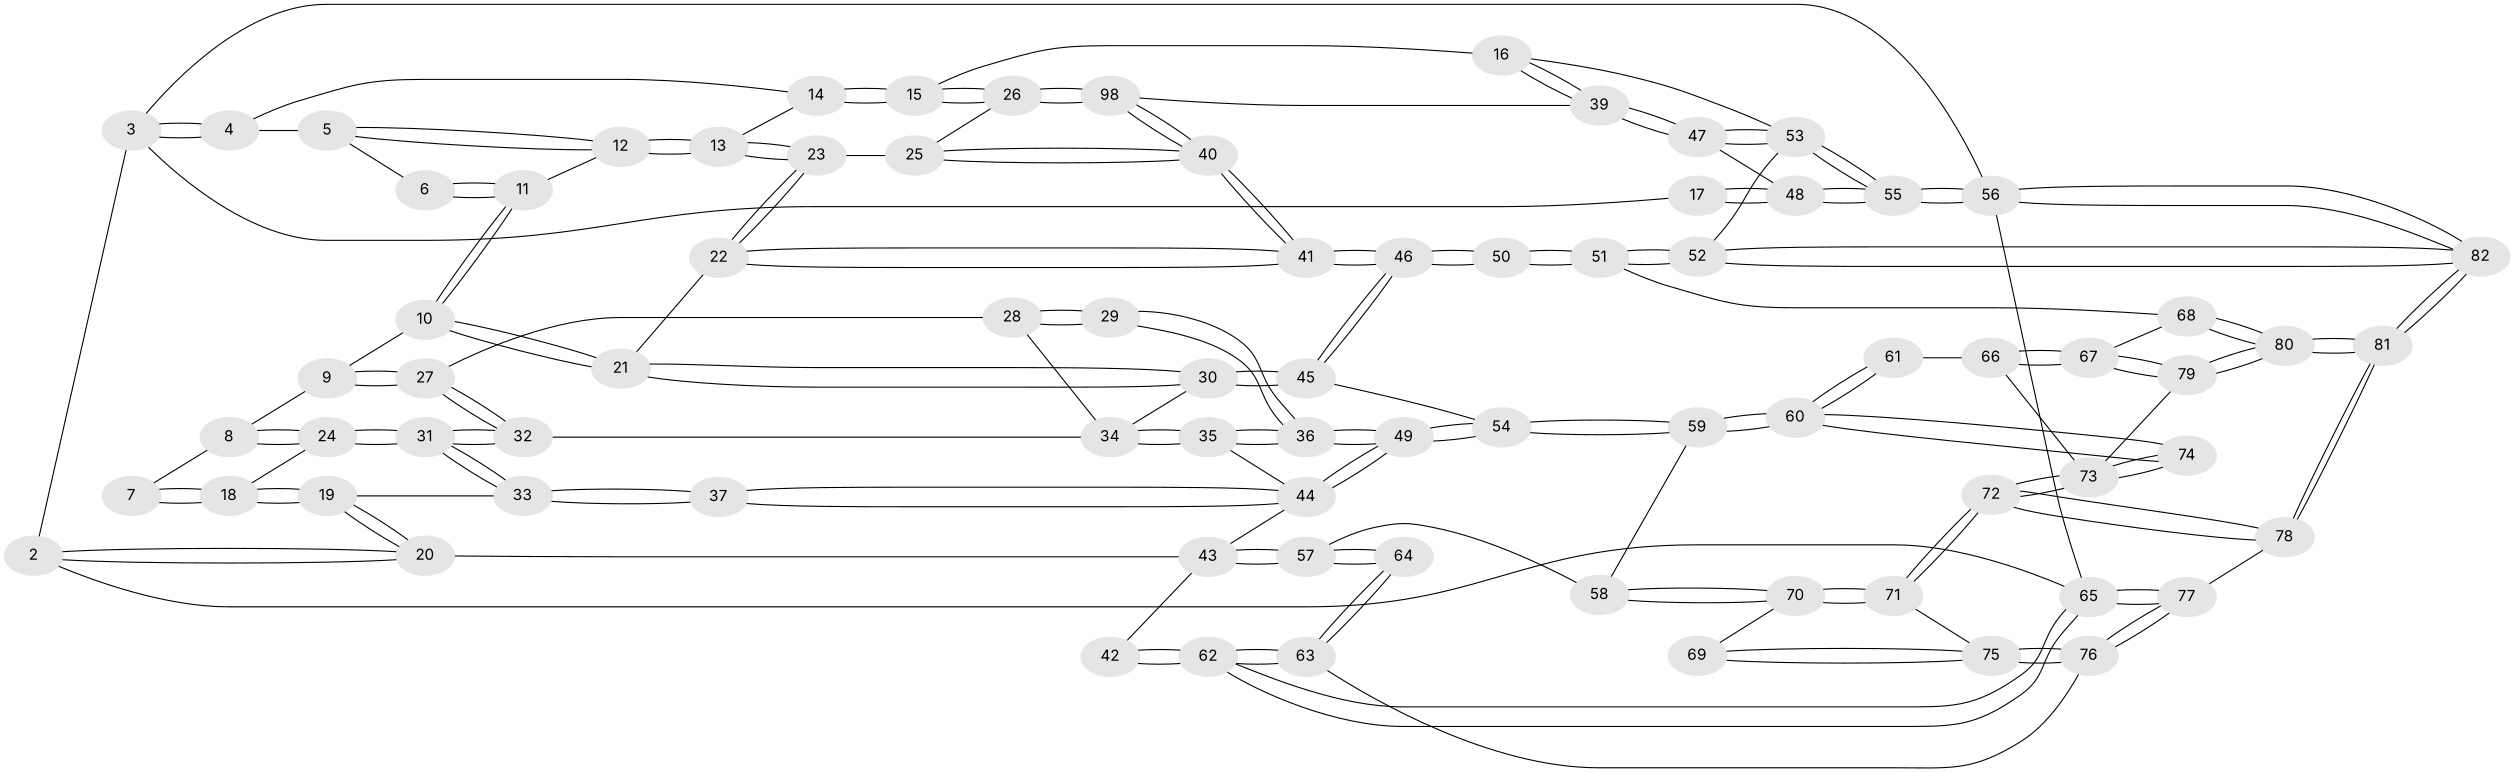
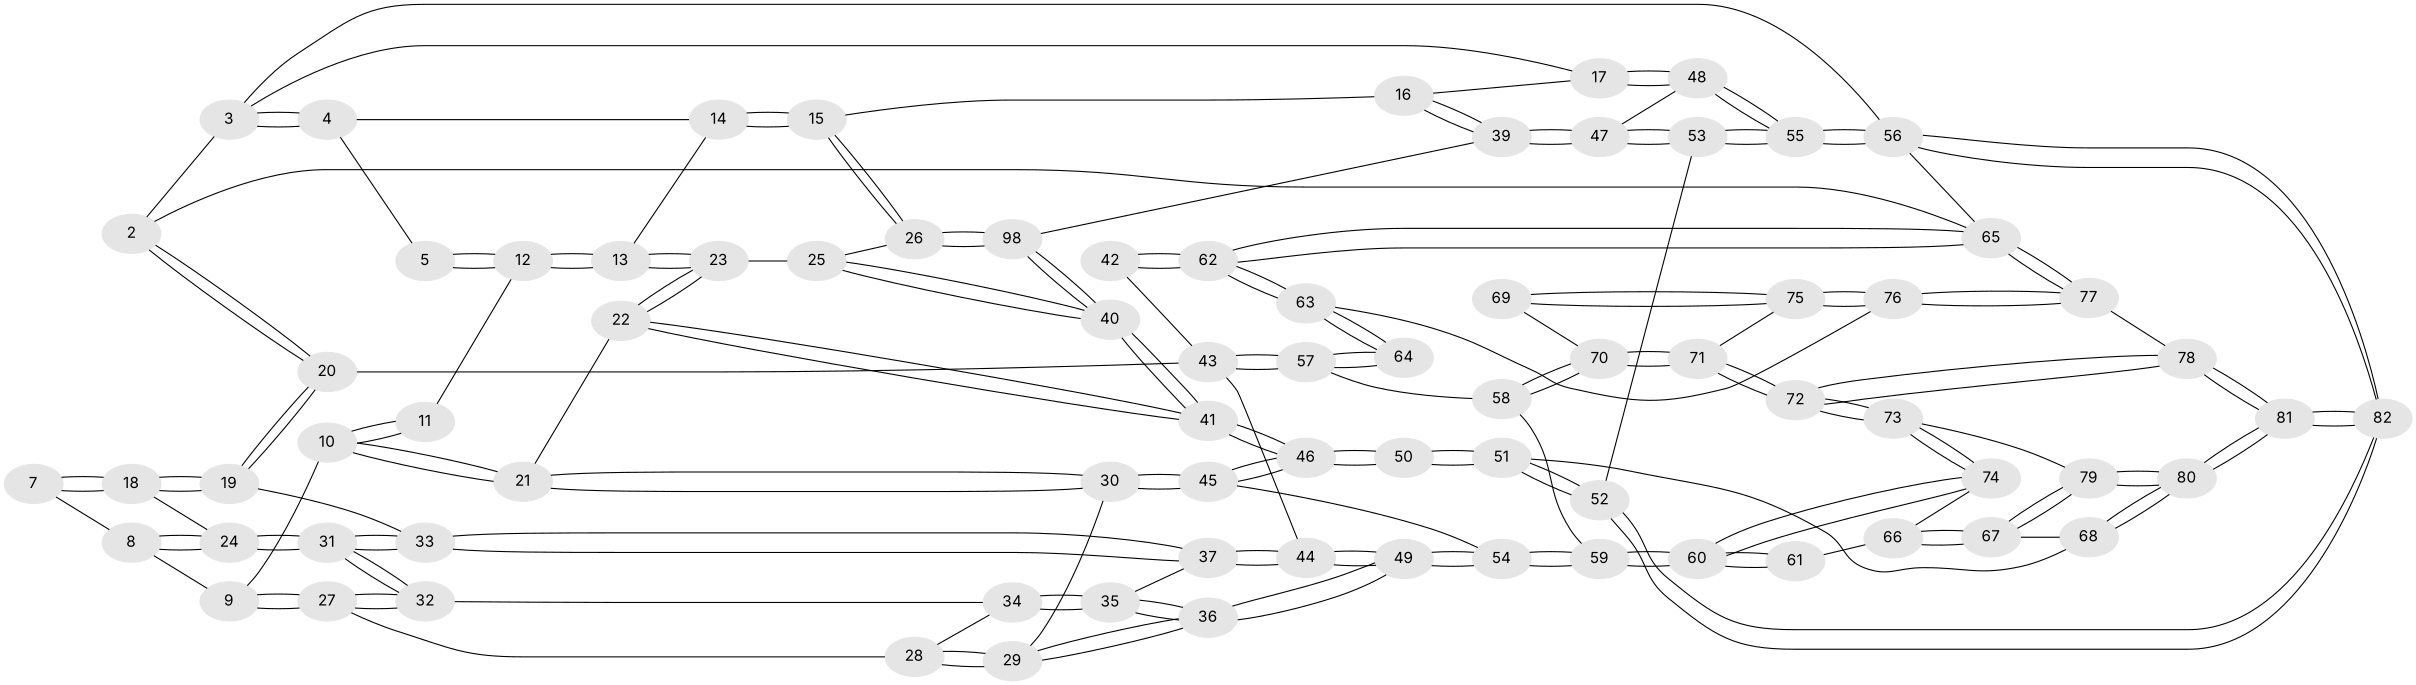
edge "16" -- "53": now "16" -- "17"
node "6": removed
edge "66" -- "73": now "66" -- "74"
edge "30" -- "34": now "30" -- "29"
edge "35" -- "44": now "35" -- "37"
